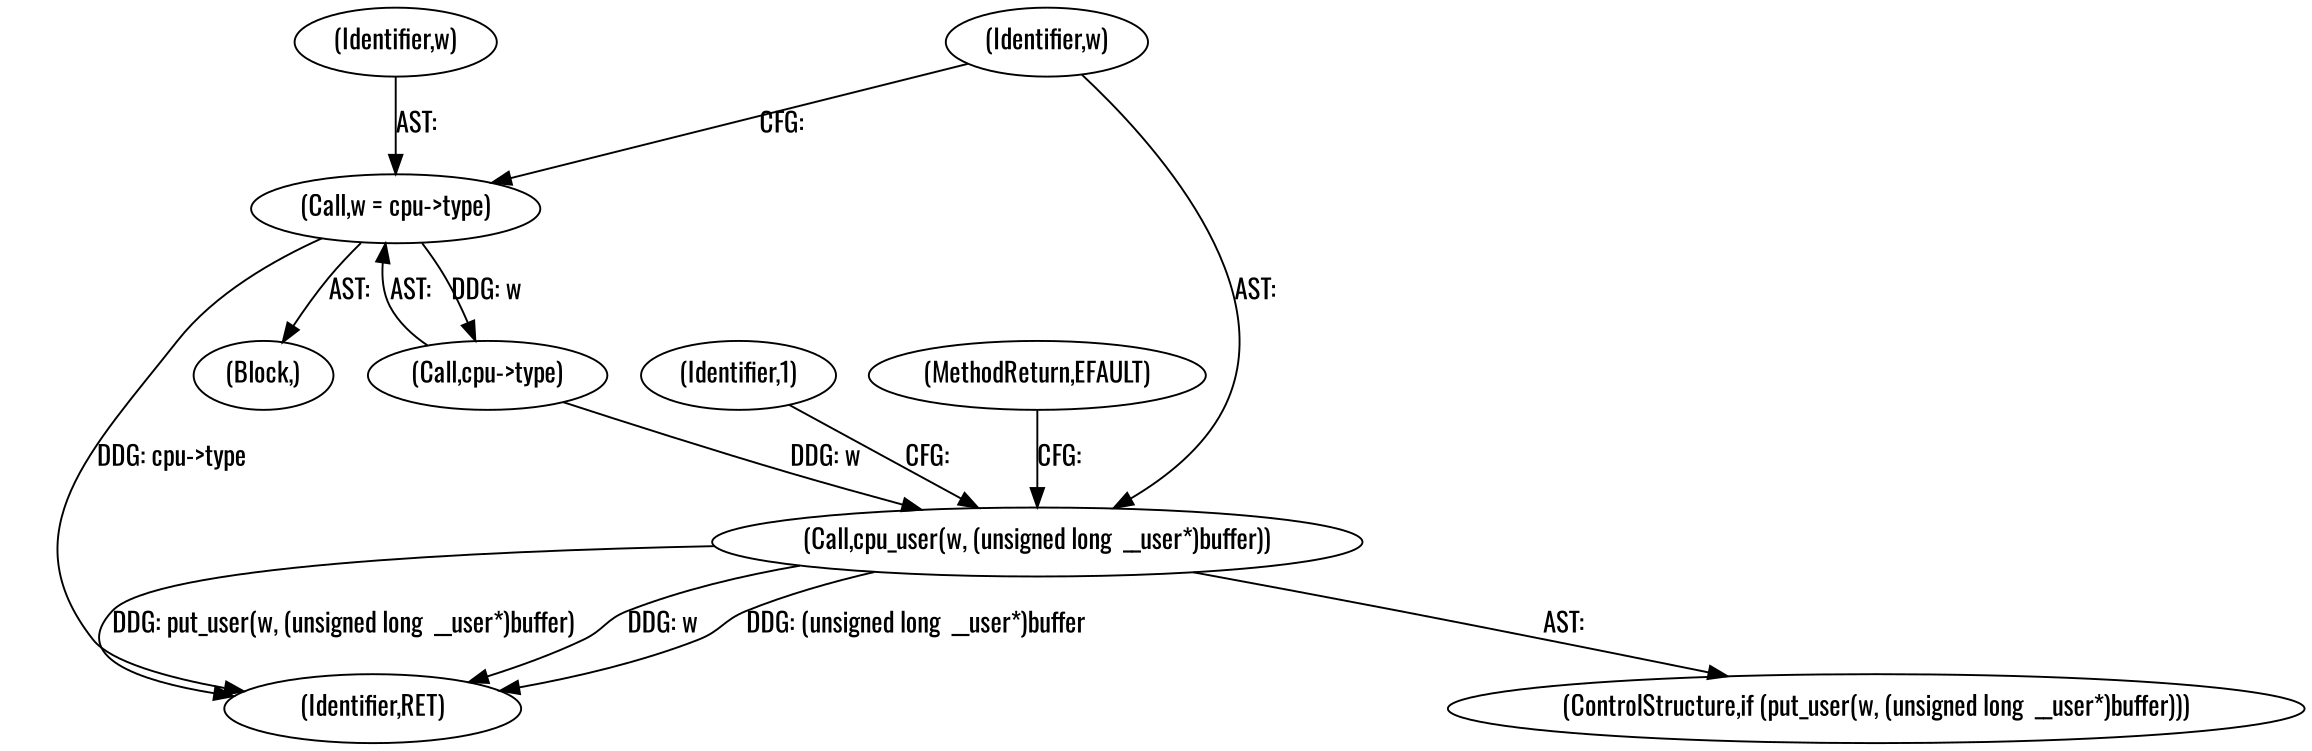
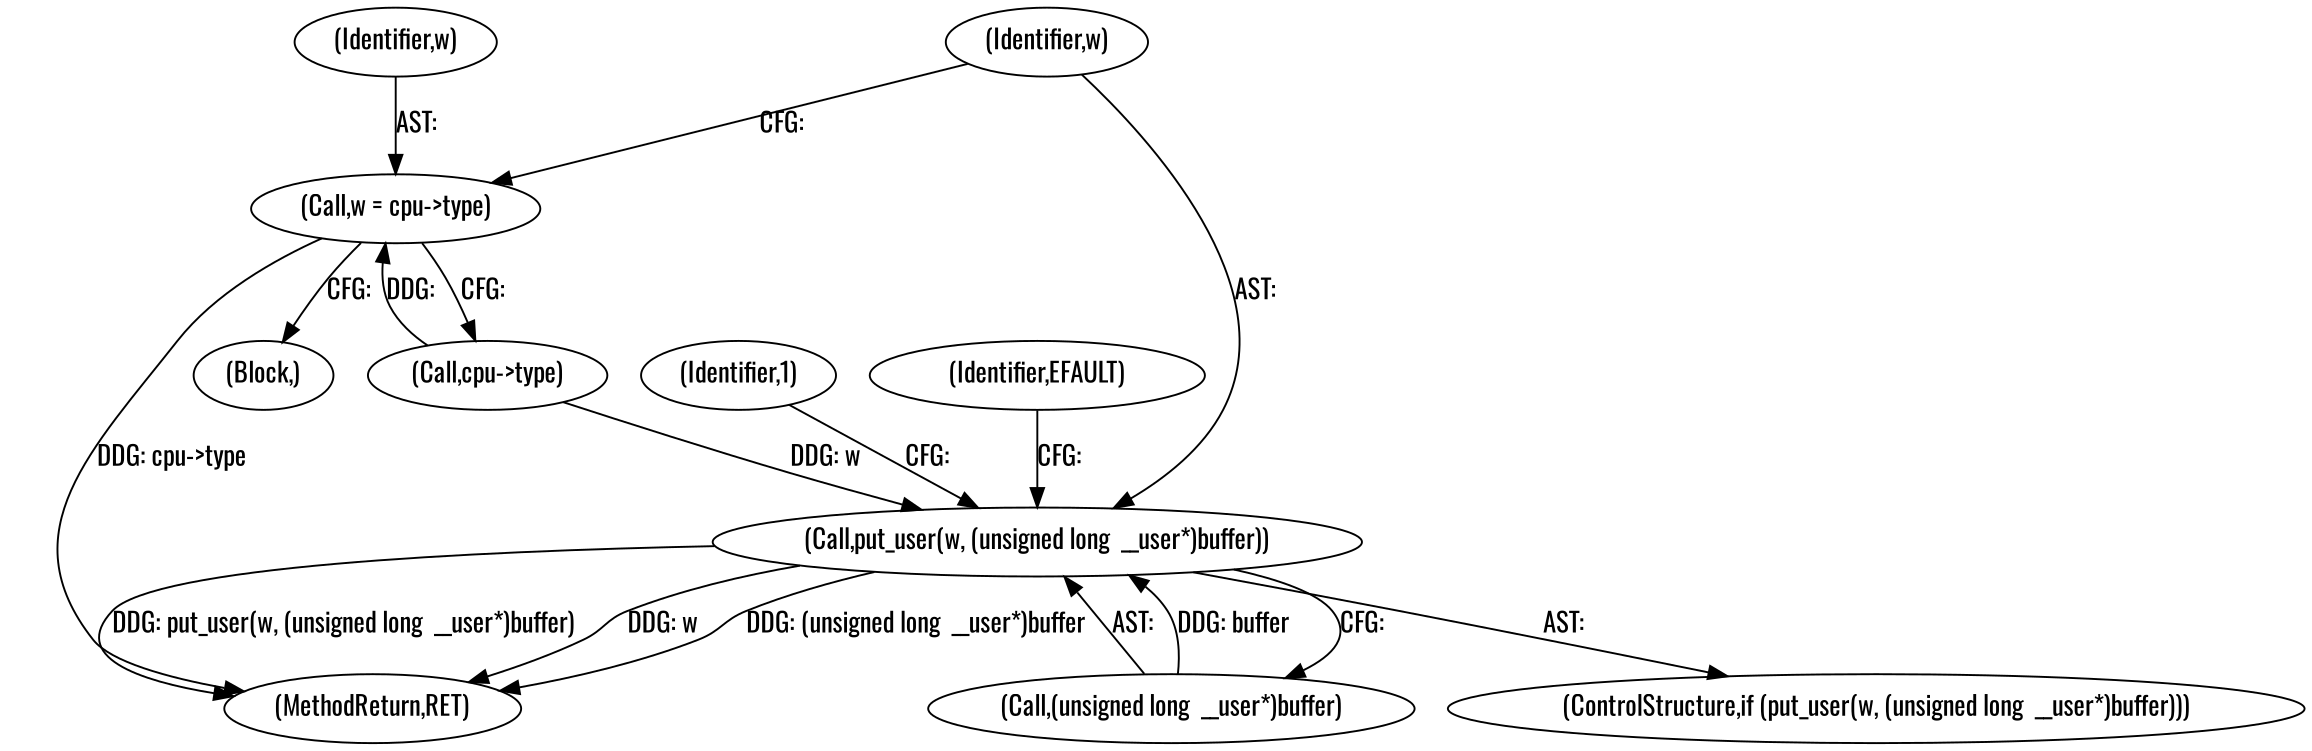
edge "(Call,w = cpu->type)" -> "(Block,)": label "AST: " -> "CFG: "
edge "(Call,cpu->type)" -> "(Call,w = cpu->type)": label "AST: " -> "DDG: "
edge "(Call,w = cpu->type)" -> "(Call,cpu->type)": label "DDG: w" -> "CFG: "
node "(MethodReturn,EFAULT)": label "(MethodReturn,EFAULT)" -> "(Identifier,EFAULT)"
node "(Call,cpu_user(w, (unsigned long  __user*)buffer))": label "(Call,cpu_user(w, (unsigned long  __user*)buffer))" -> "(Call,put_user(w, (unsigned long  __user*)buffer))"
node "(Identifier,RET)": label "(Identifier,RET)" -> "(MethodReturn,RET)"
node "(Call,(unsigned long  __user*)buffer)": added
